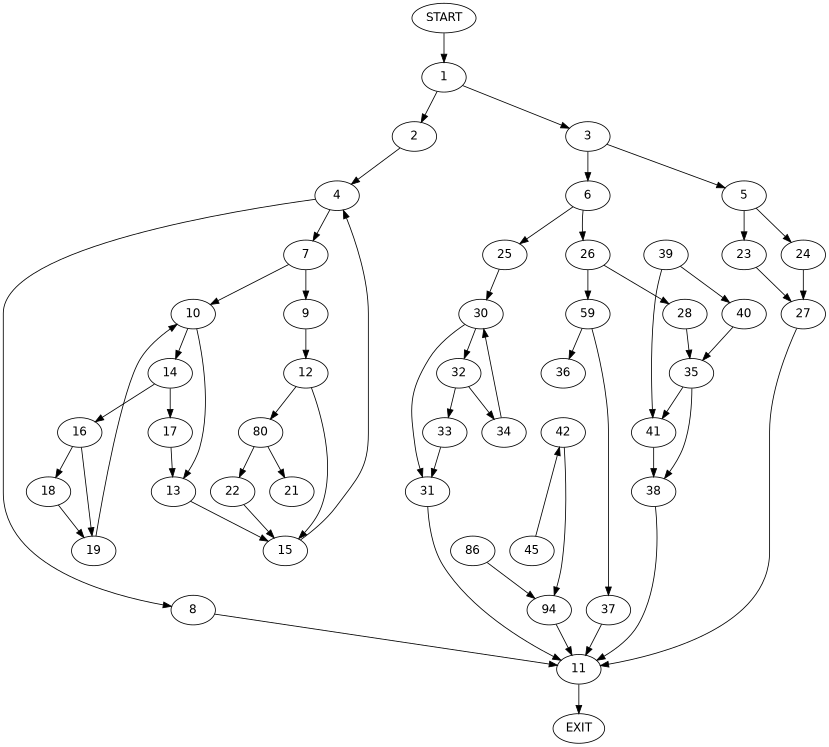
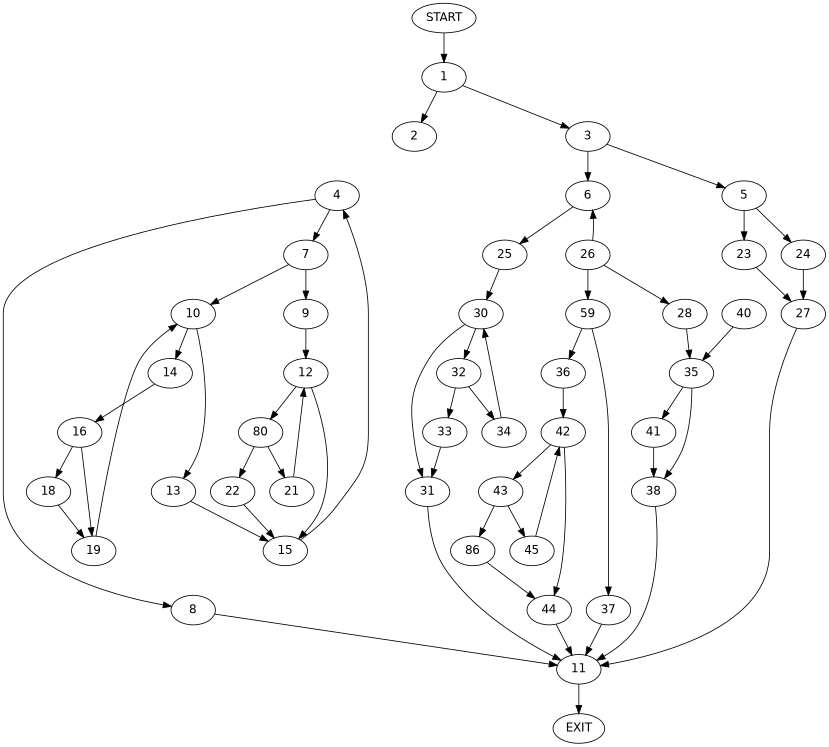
edge "2" -> "4": removed
edge "6" -> "26": reversed
node "39": removed
edge "36" -> "42": added
node "17": removed
edge "21" -> "12": added
node "43": added
node "94": label "94" -> "44"
